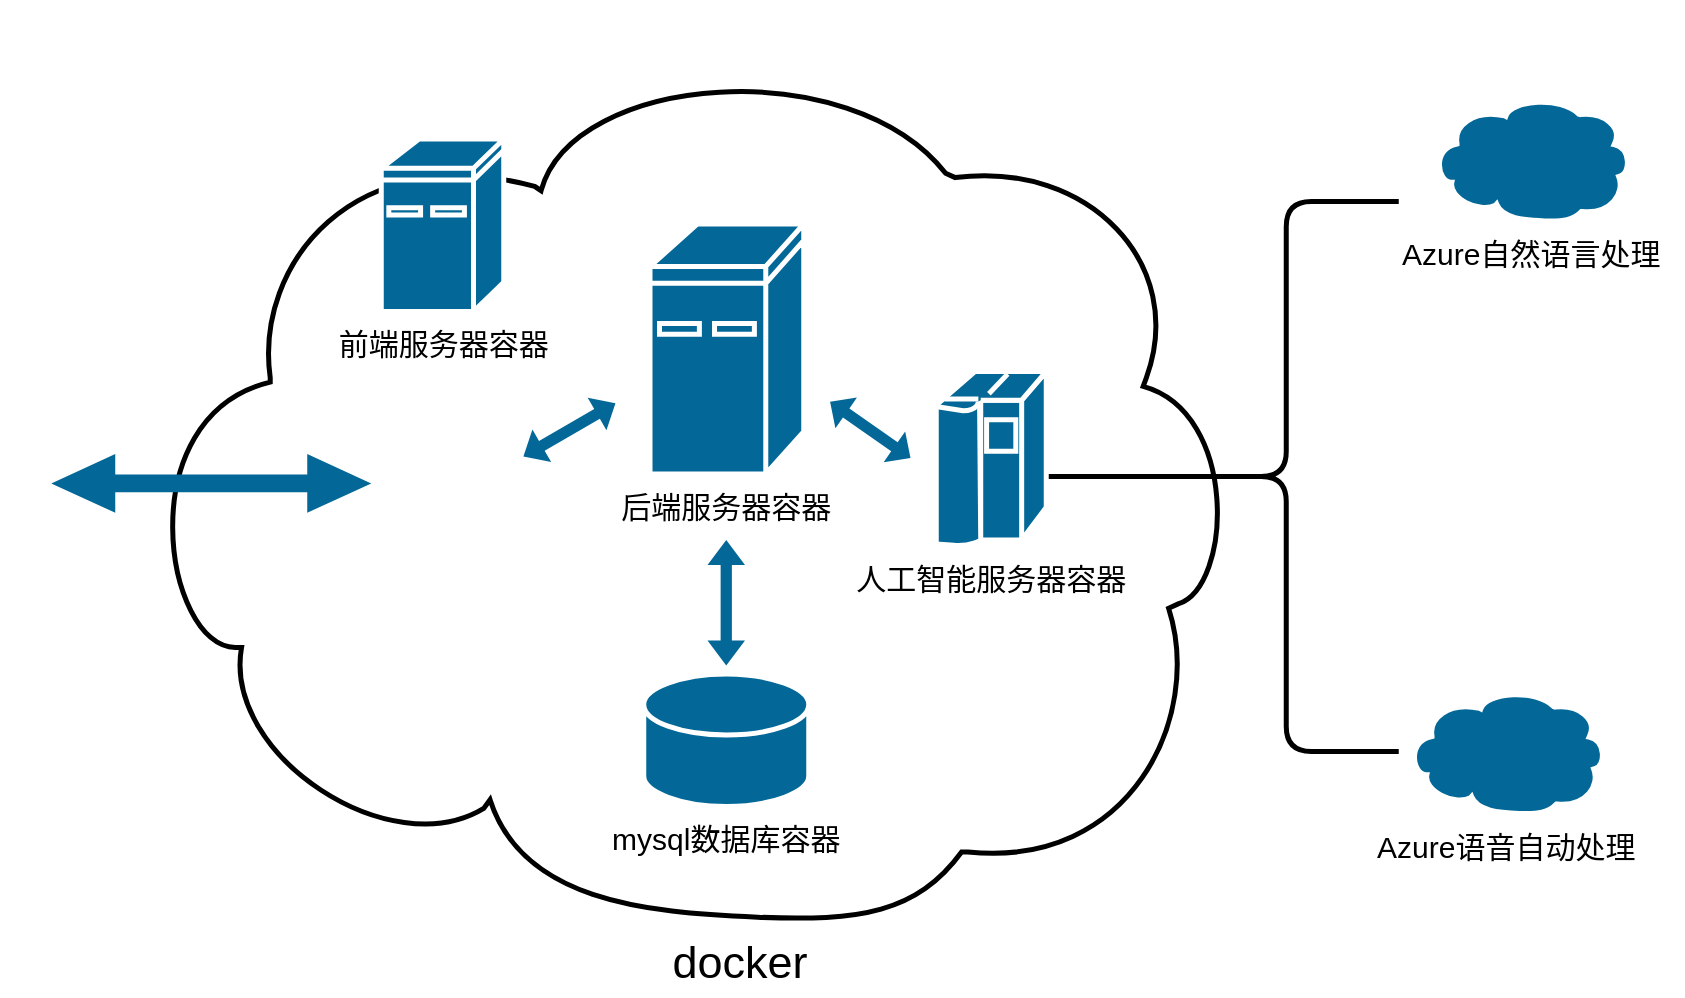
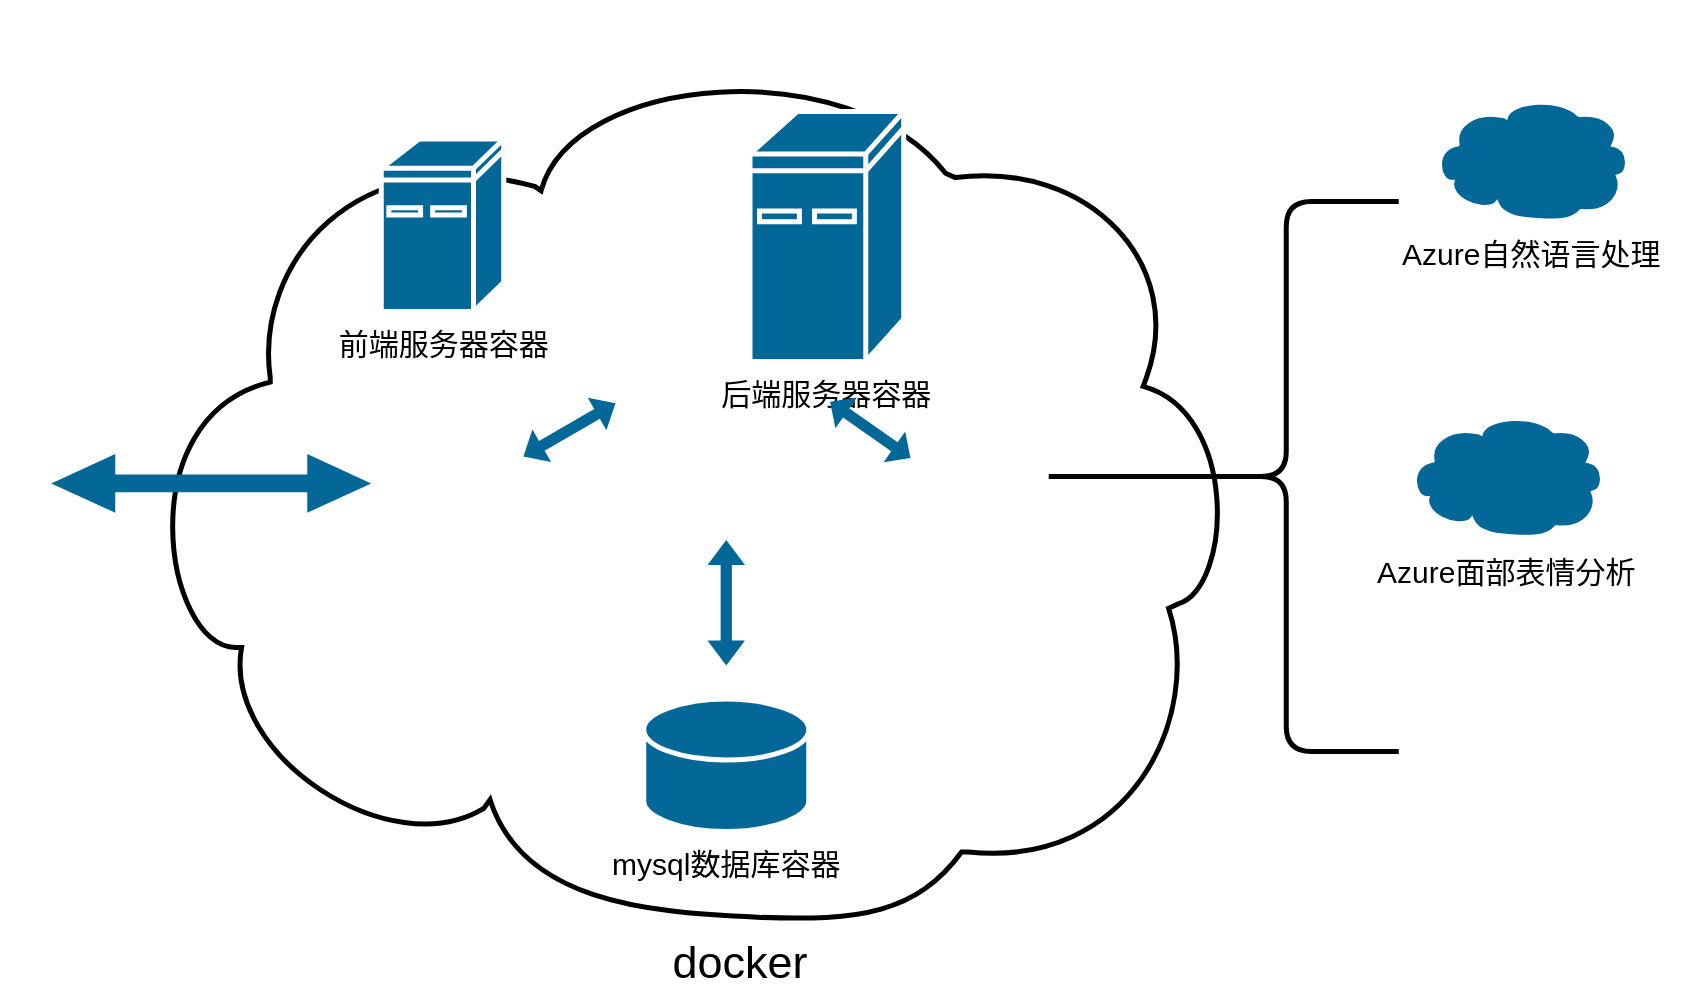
node "后端服务器容器": moved (727, 349) -> (827, 236)
node "人工智能服务器容器": removed
node "Azure面部表情分析": added
node "mysql数据库容器": moved (726, 740) -> (726, 765)
node "Azure语音自动处理": removed
